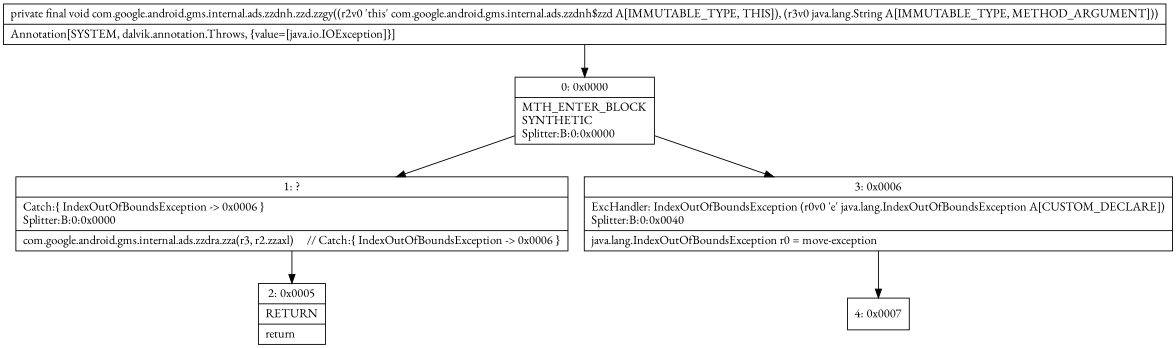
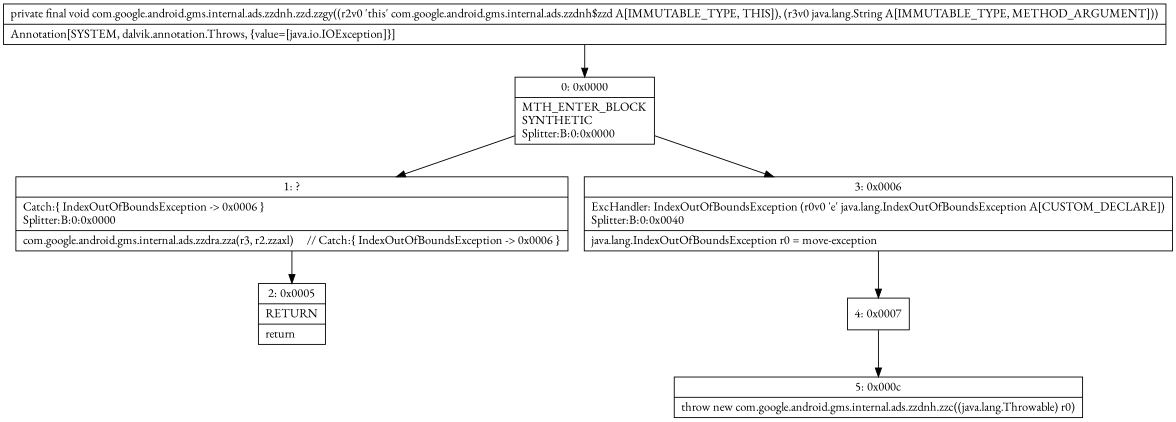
node "5: 0x000c": added
